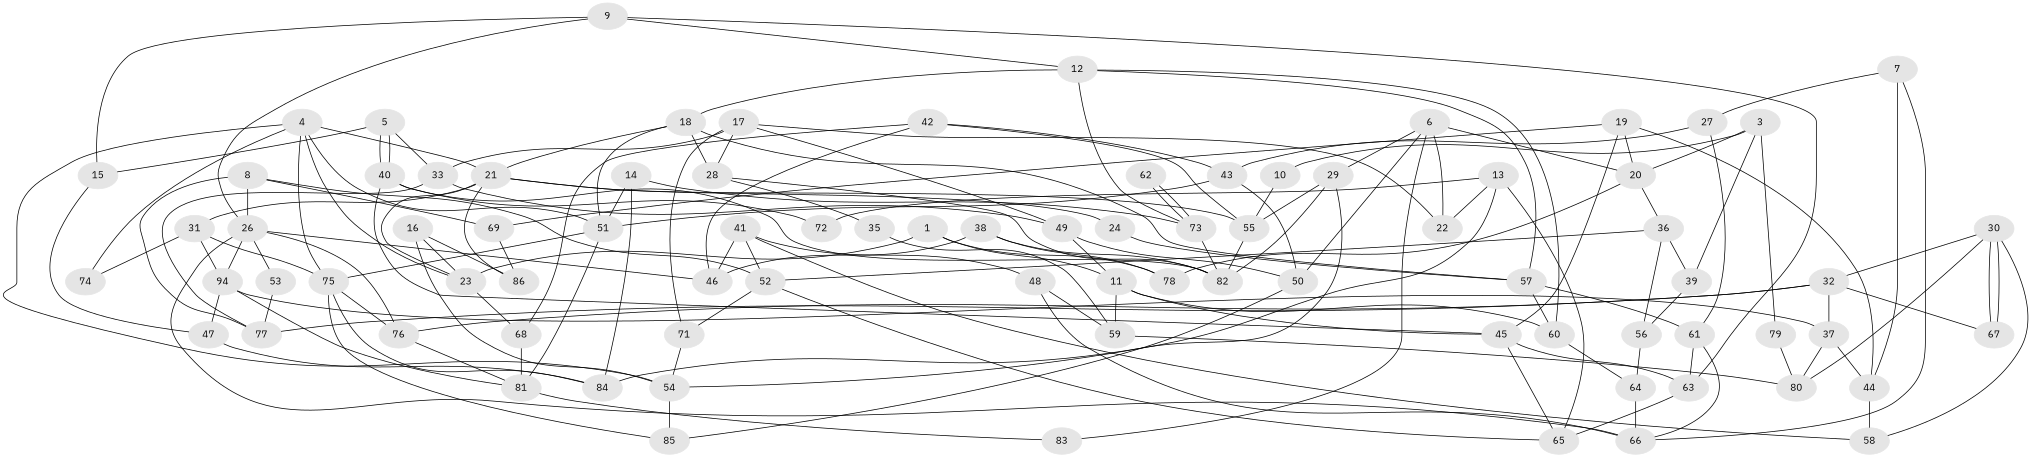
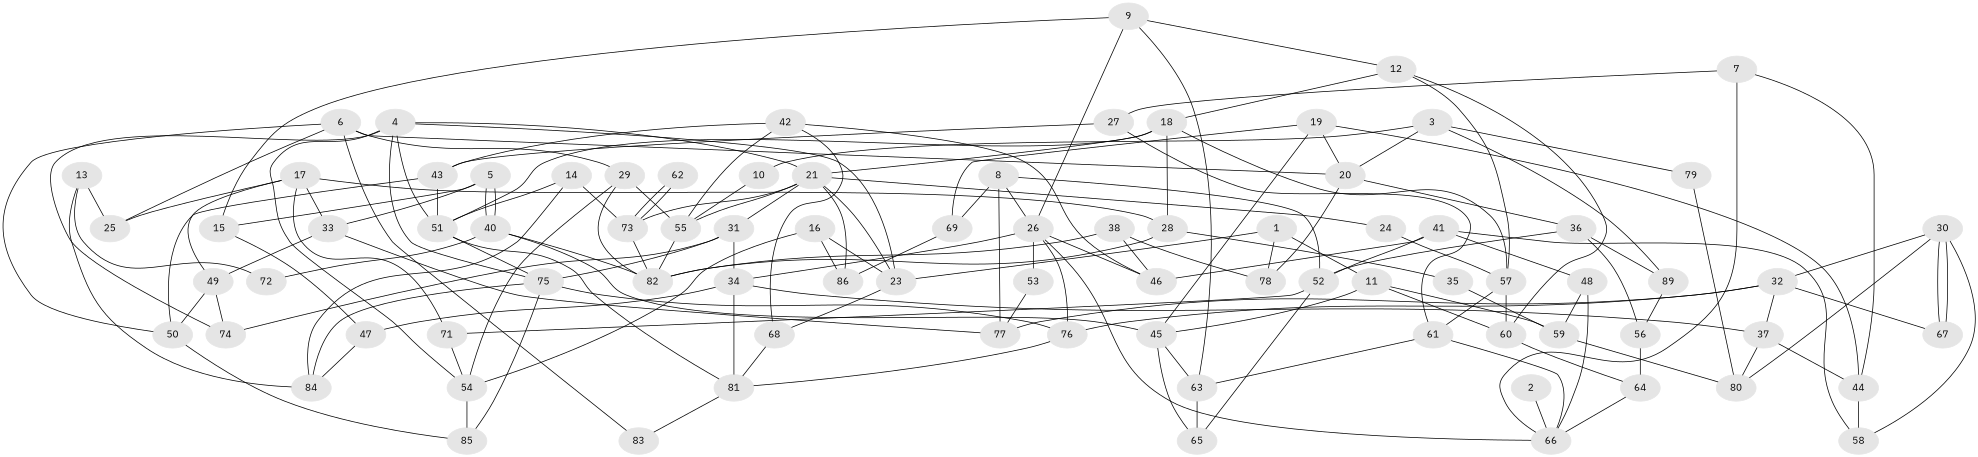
edge "12" -- "73": now "21" -- "73"
node "22": label "22" -> "25"
edge "49" -- "11": now "49" -- "74"
node "94": label "94" -> "34"
node "39": label "39" -> "89"
edge "13" -- "65": removed
node "2": added
